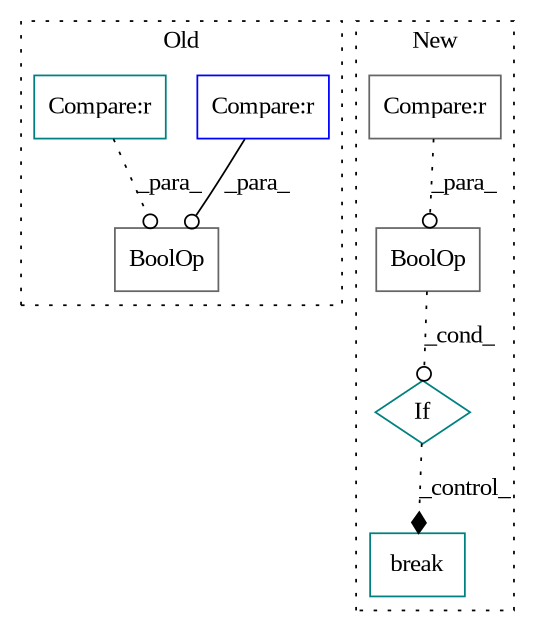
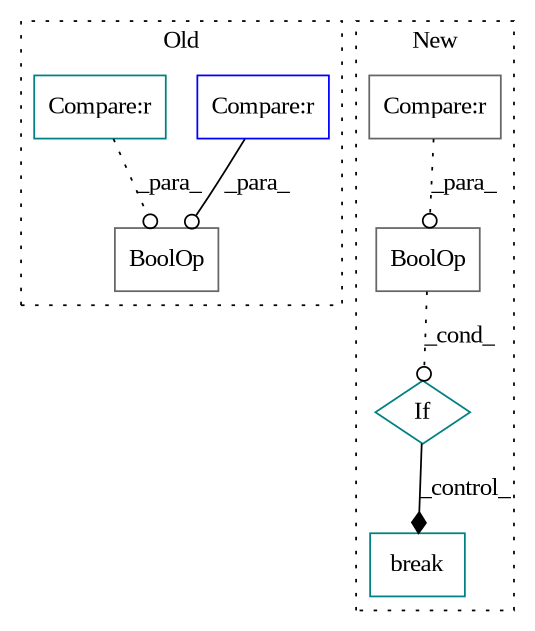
edge "If" -> "break": style dotted -> solid
